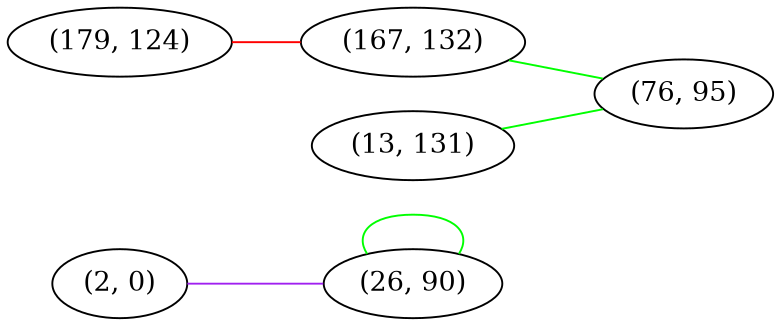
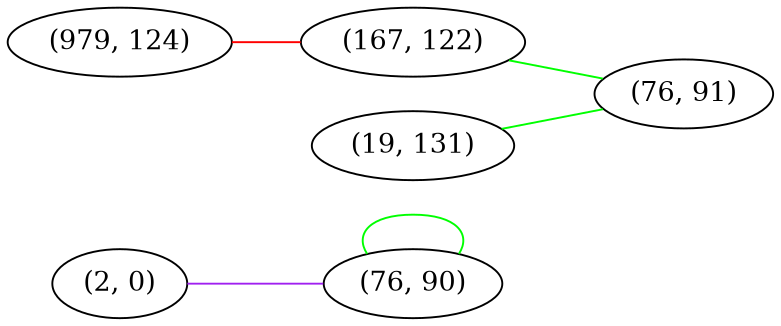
node "(179, 124)": label "(179, 124)" -> "(979, 124)"
node "(167, 132)": label "(167, 132)" -> "(167, 122)"
node "(76, 95)": label "(76, 95)" -> "(76, 91)"
node "(13, 131)": label "(13, 131)" -> "(19, 131)"
node "(26, 90)": label "(26, 90)" -> "(76, 90)"
